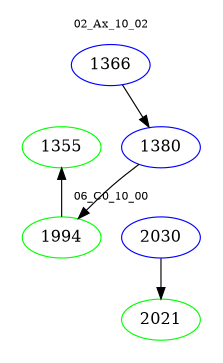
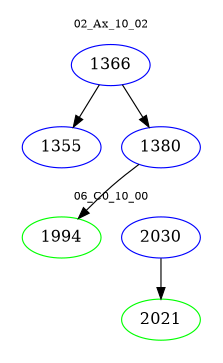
node "1355": color green -> blue
edge "1994" -> "1355": now "1366" -> "1355"
